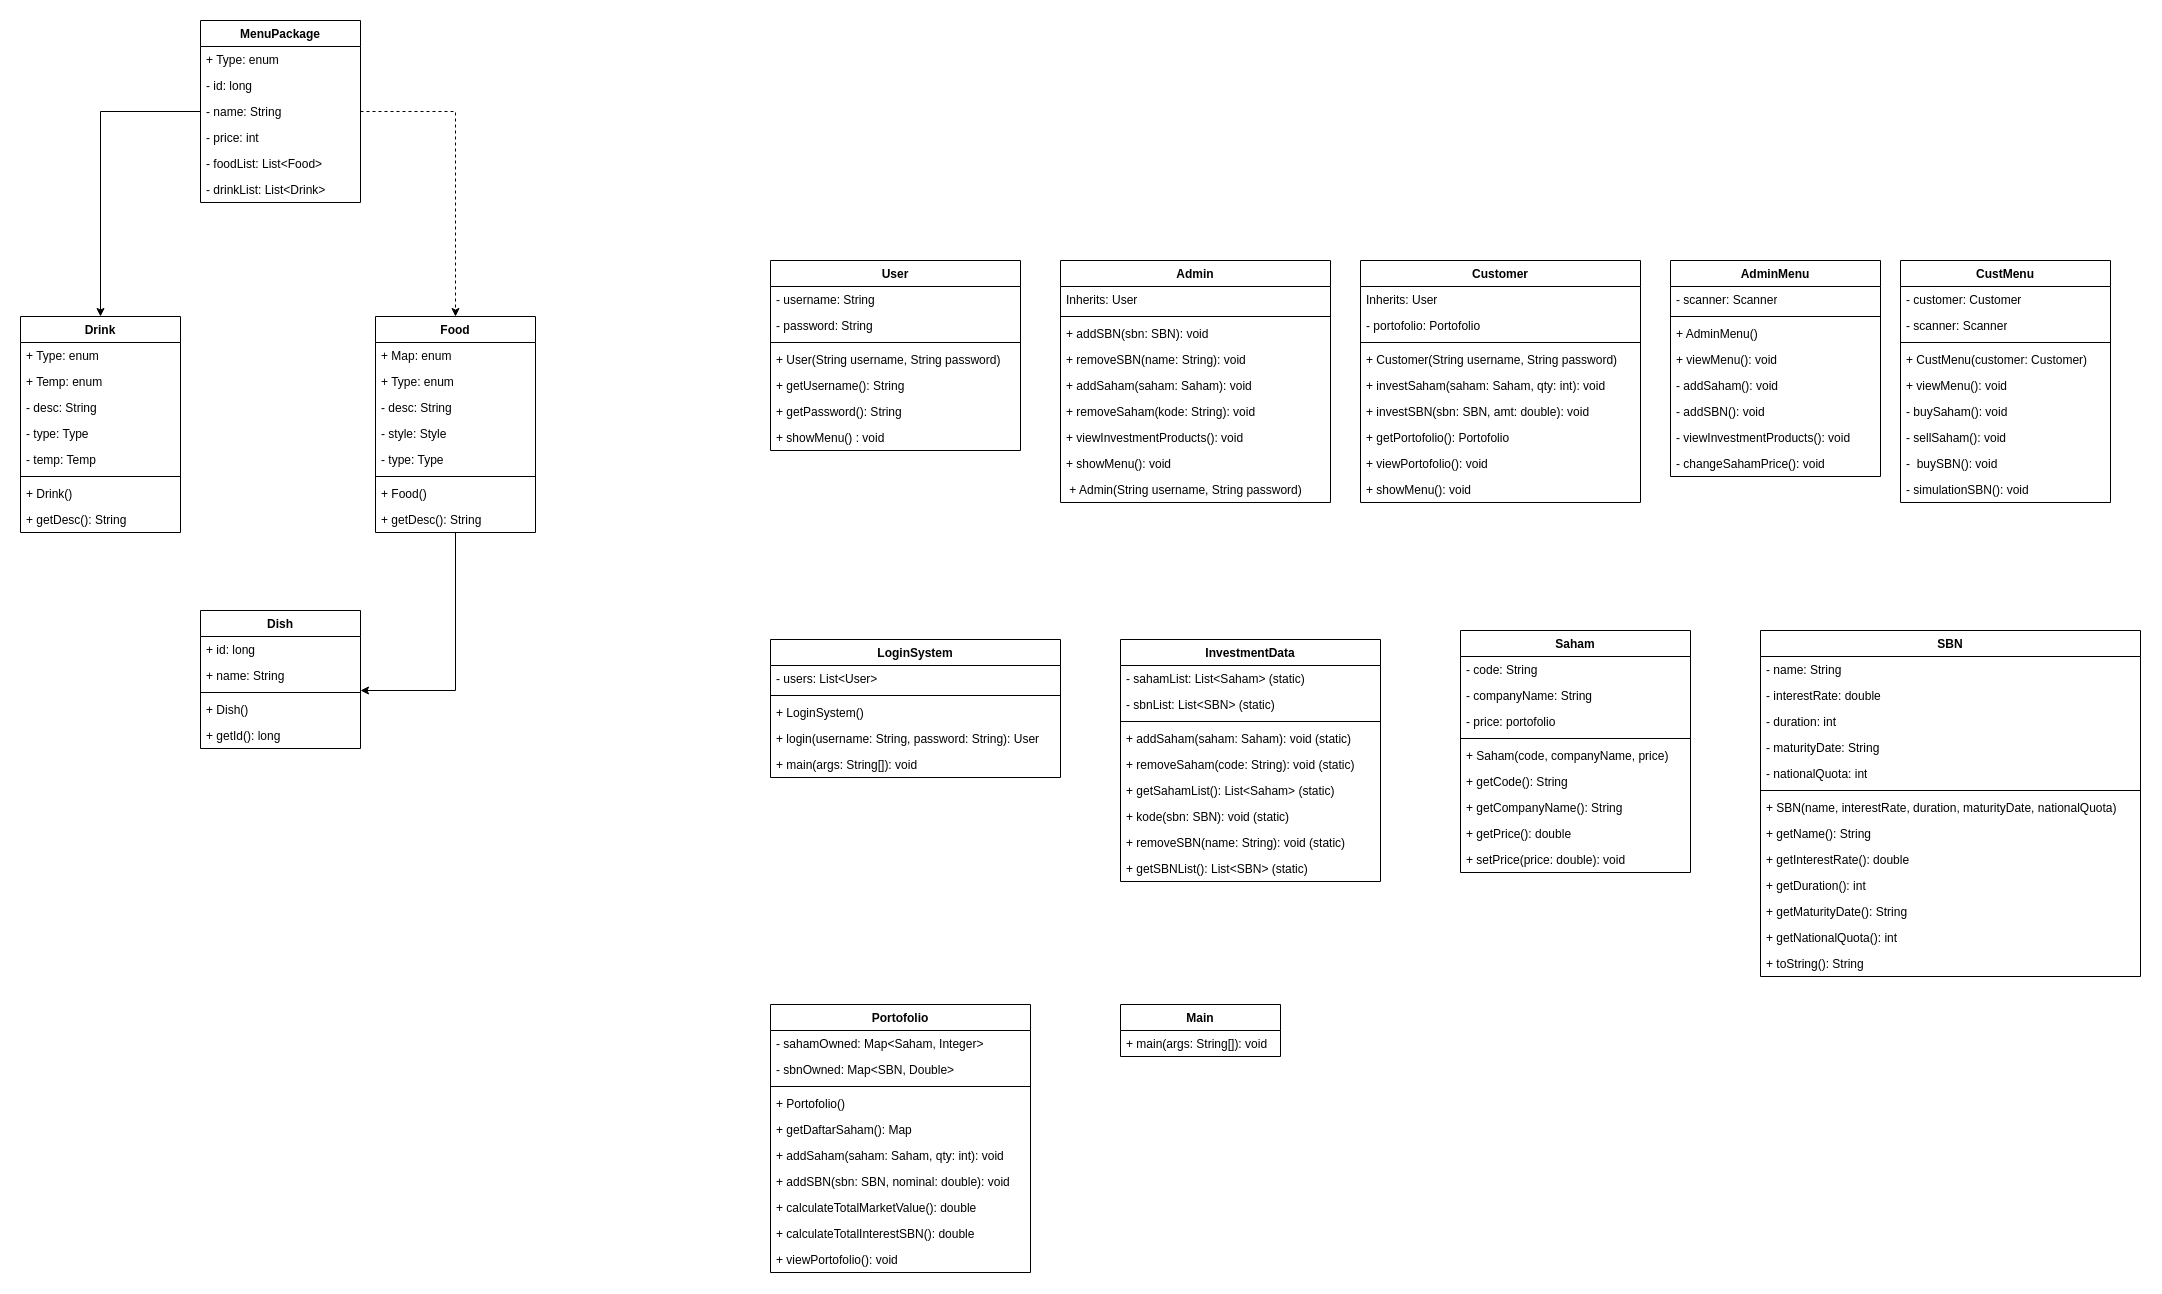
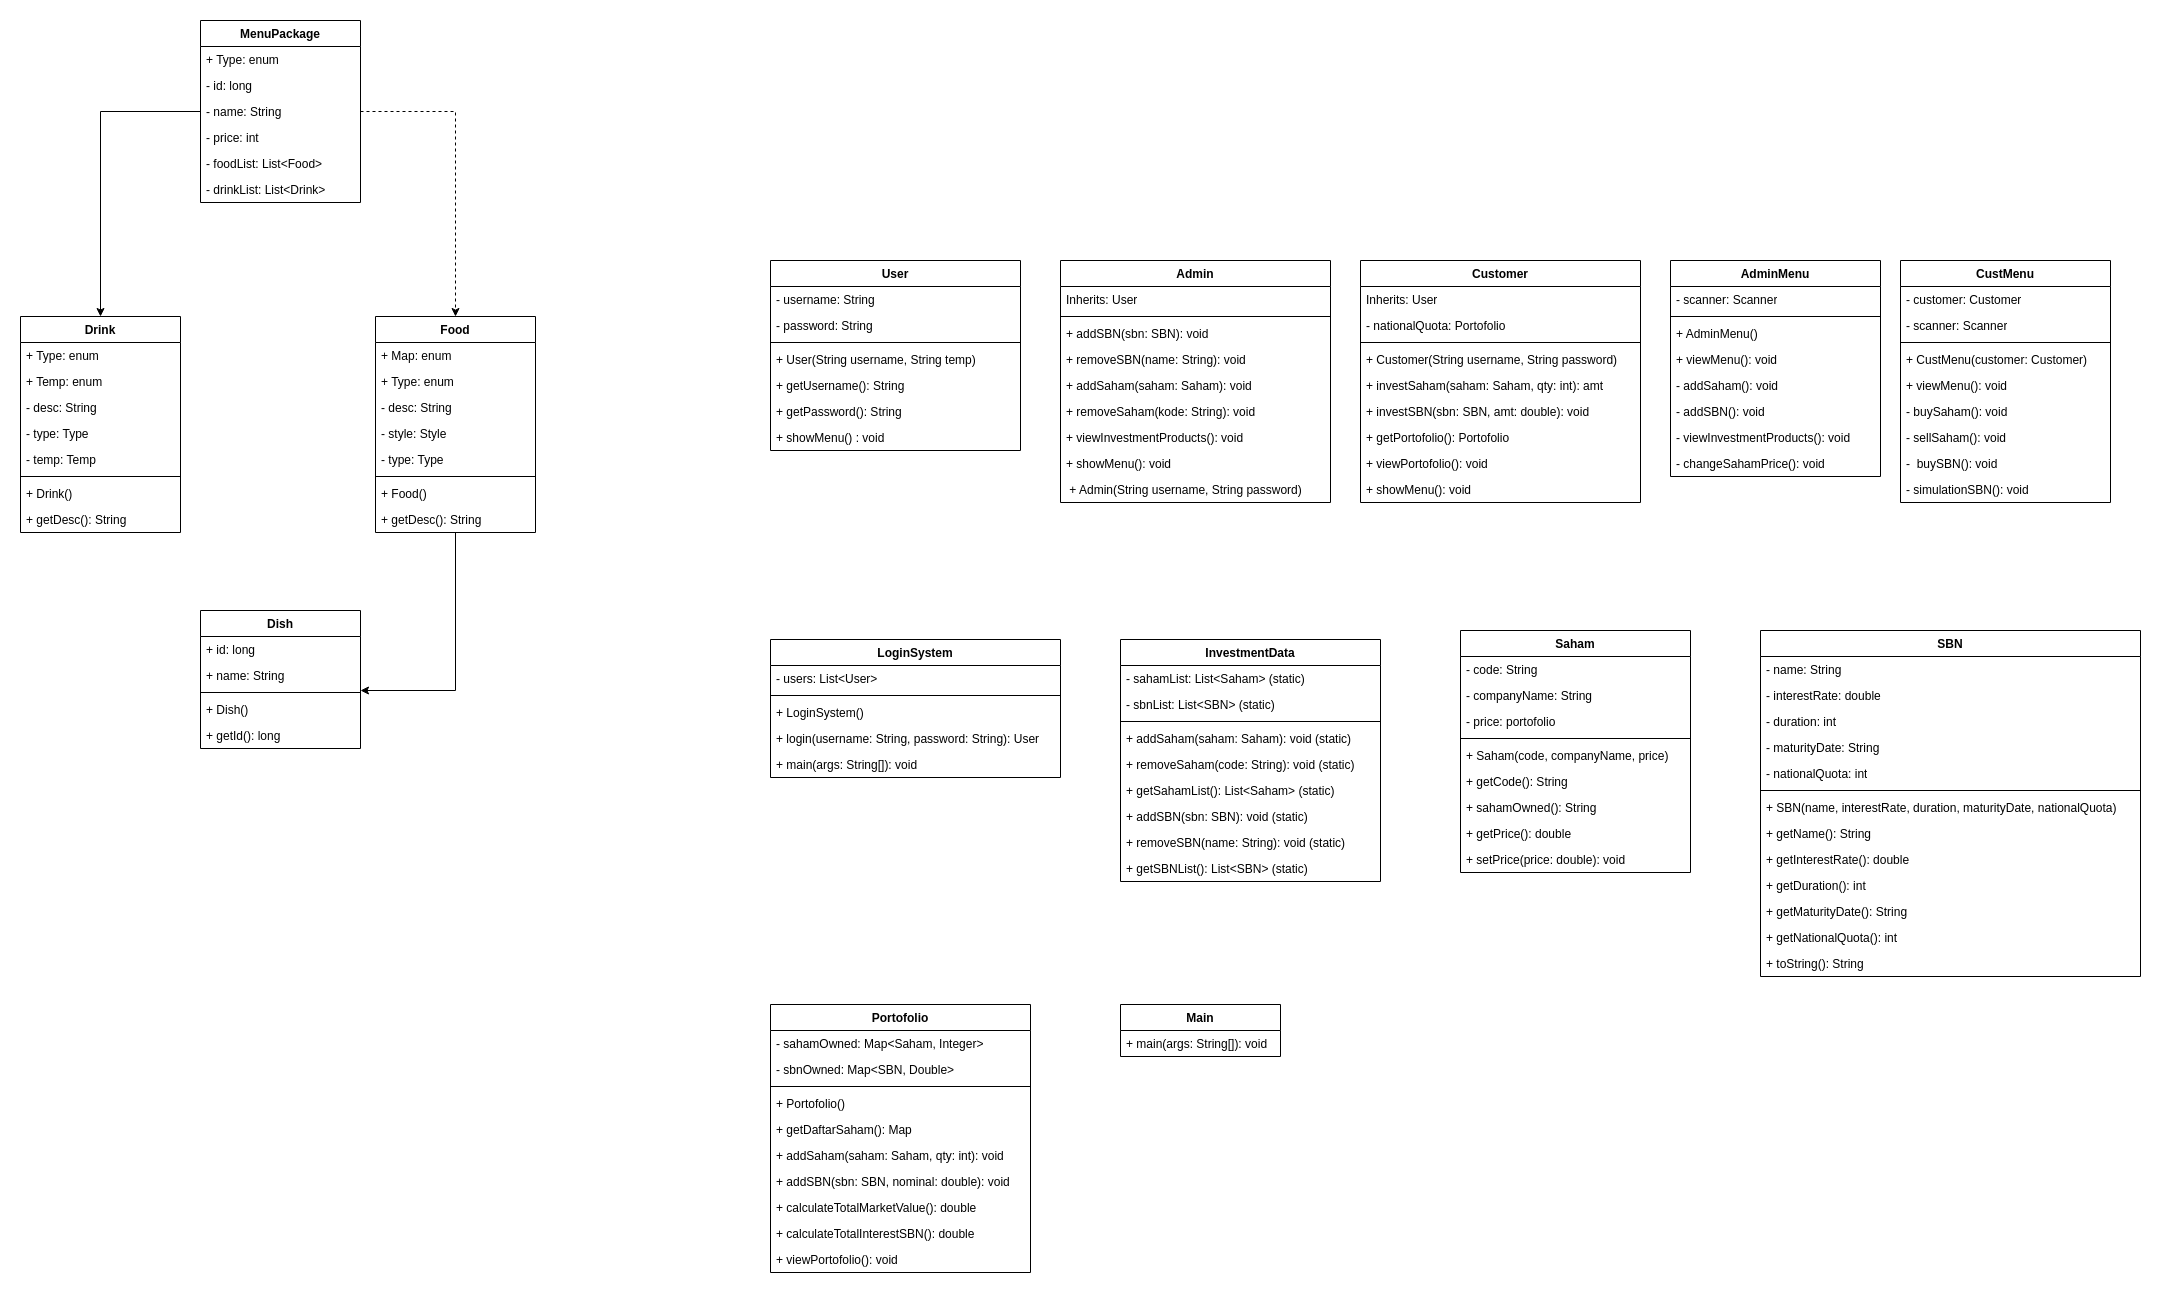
node "- portofolio: Portofolio": label "- portofolio: Portofolio" -> "- nationalQuota: Portofolio"
node "+ User(String username, String password)": label "+ User(String username, String password)" -> "+ User(String username, String temp)"
node "+ investSaham(saham: Saham, qty: int): void": label "+ investSaham(saham: Saham, qty: int): void" -> "+ investSaham(saham: Saham, qty: int): amt"
node "+ getCompanyName(): String": label "+ getCompanyName(): String" -> "+ sahamOwned(): String"
node "+ kode(sbn: SBN): void (static)": label "+ kode(sbn: SBN): void (static)" -> "+ addSBN(sbn: SBN): void (static)"
